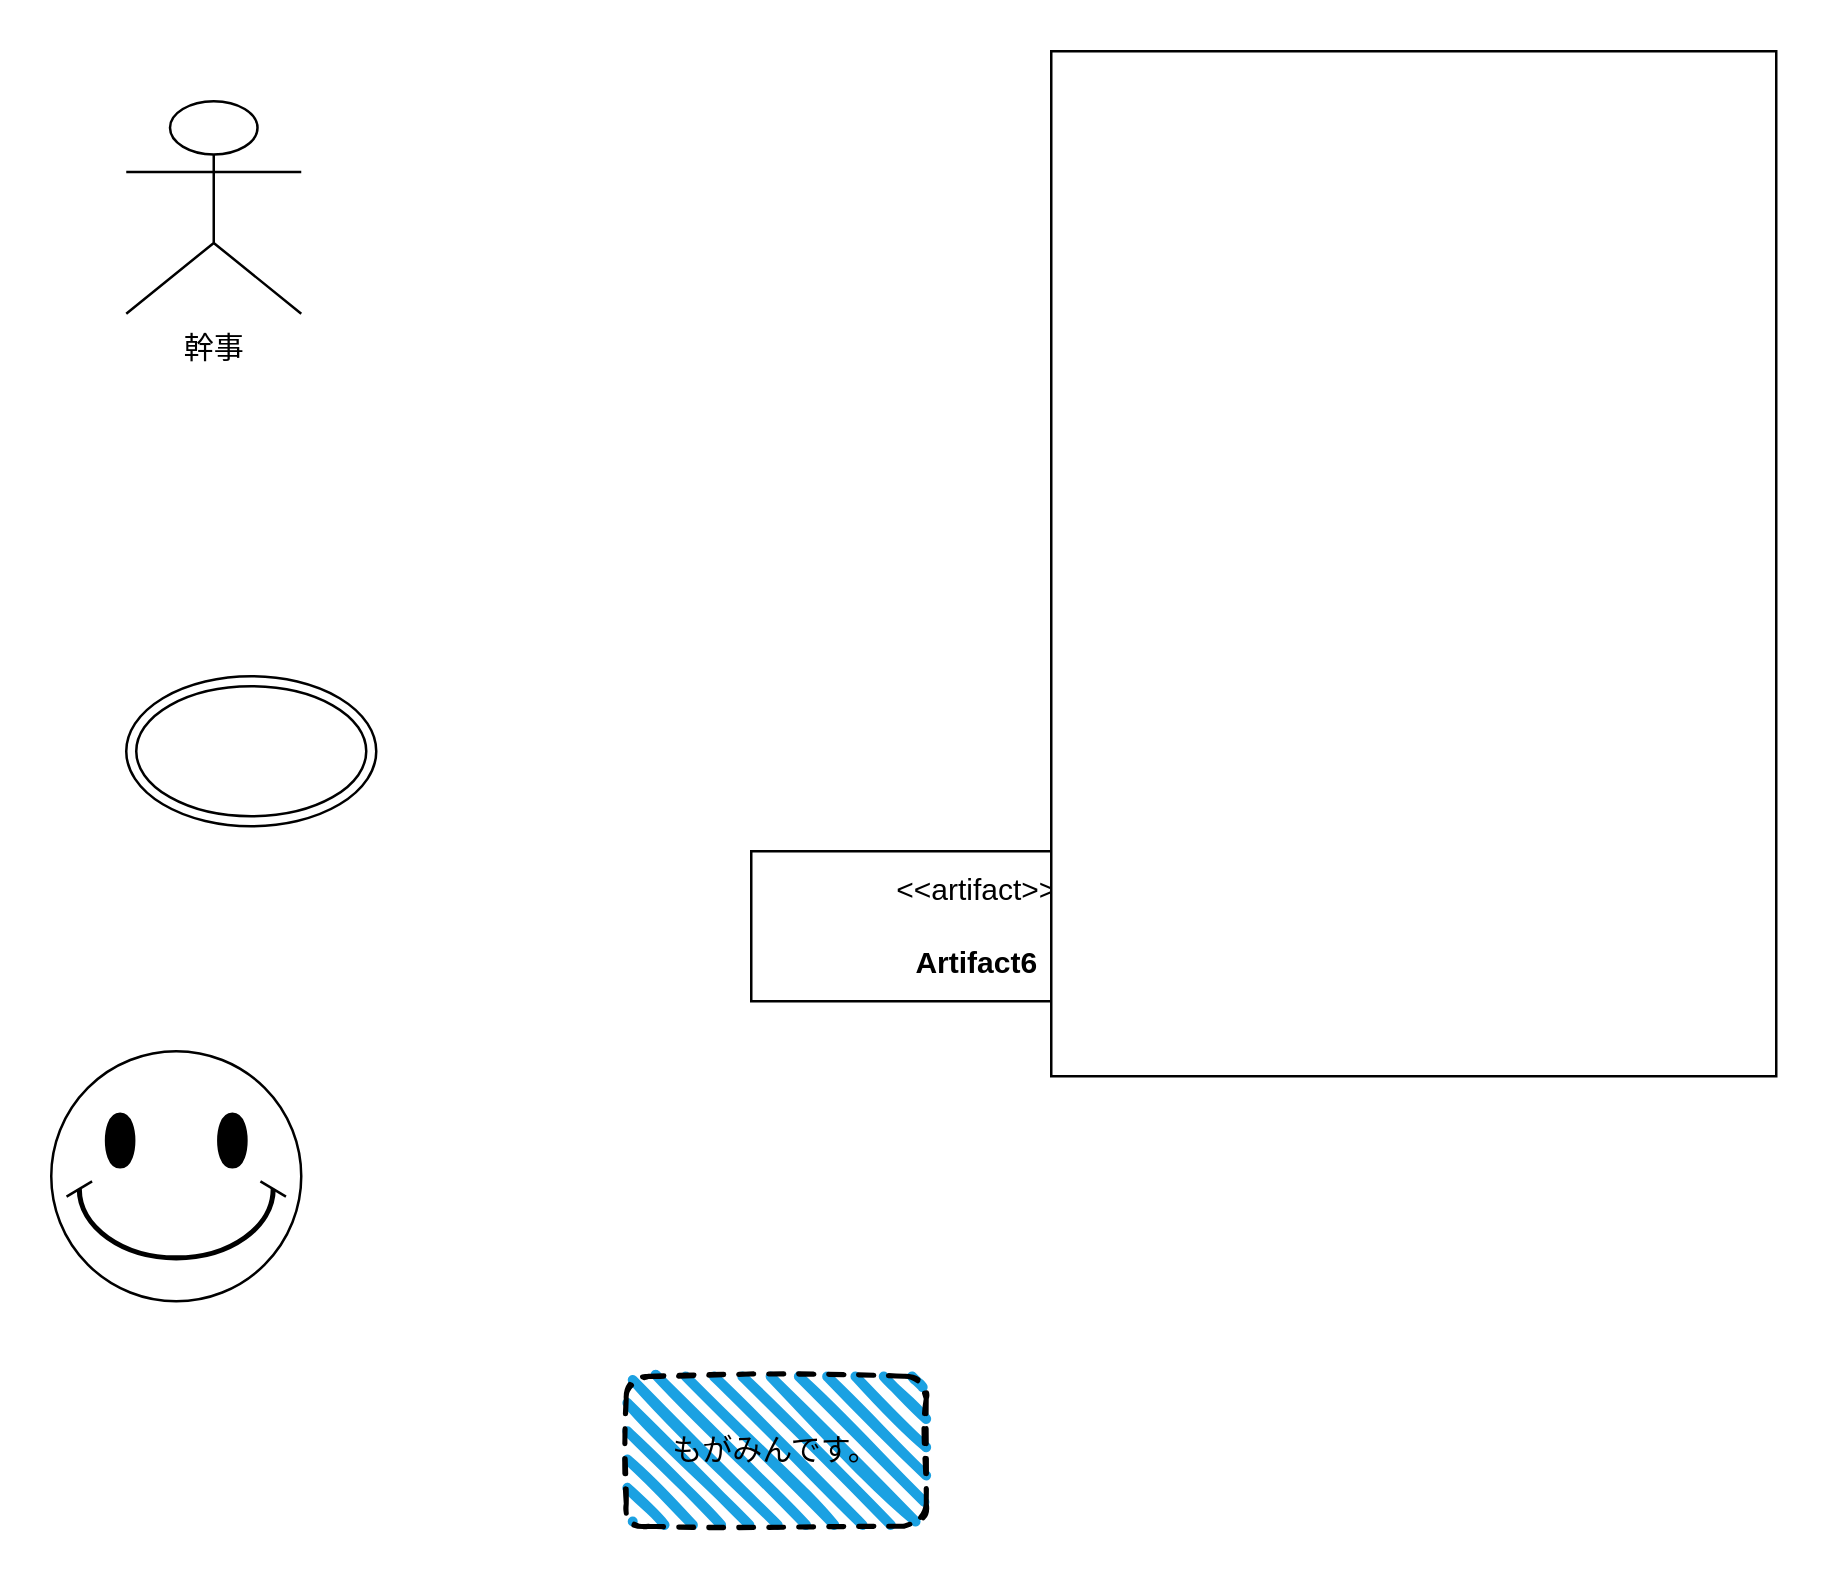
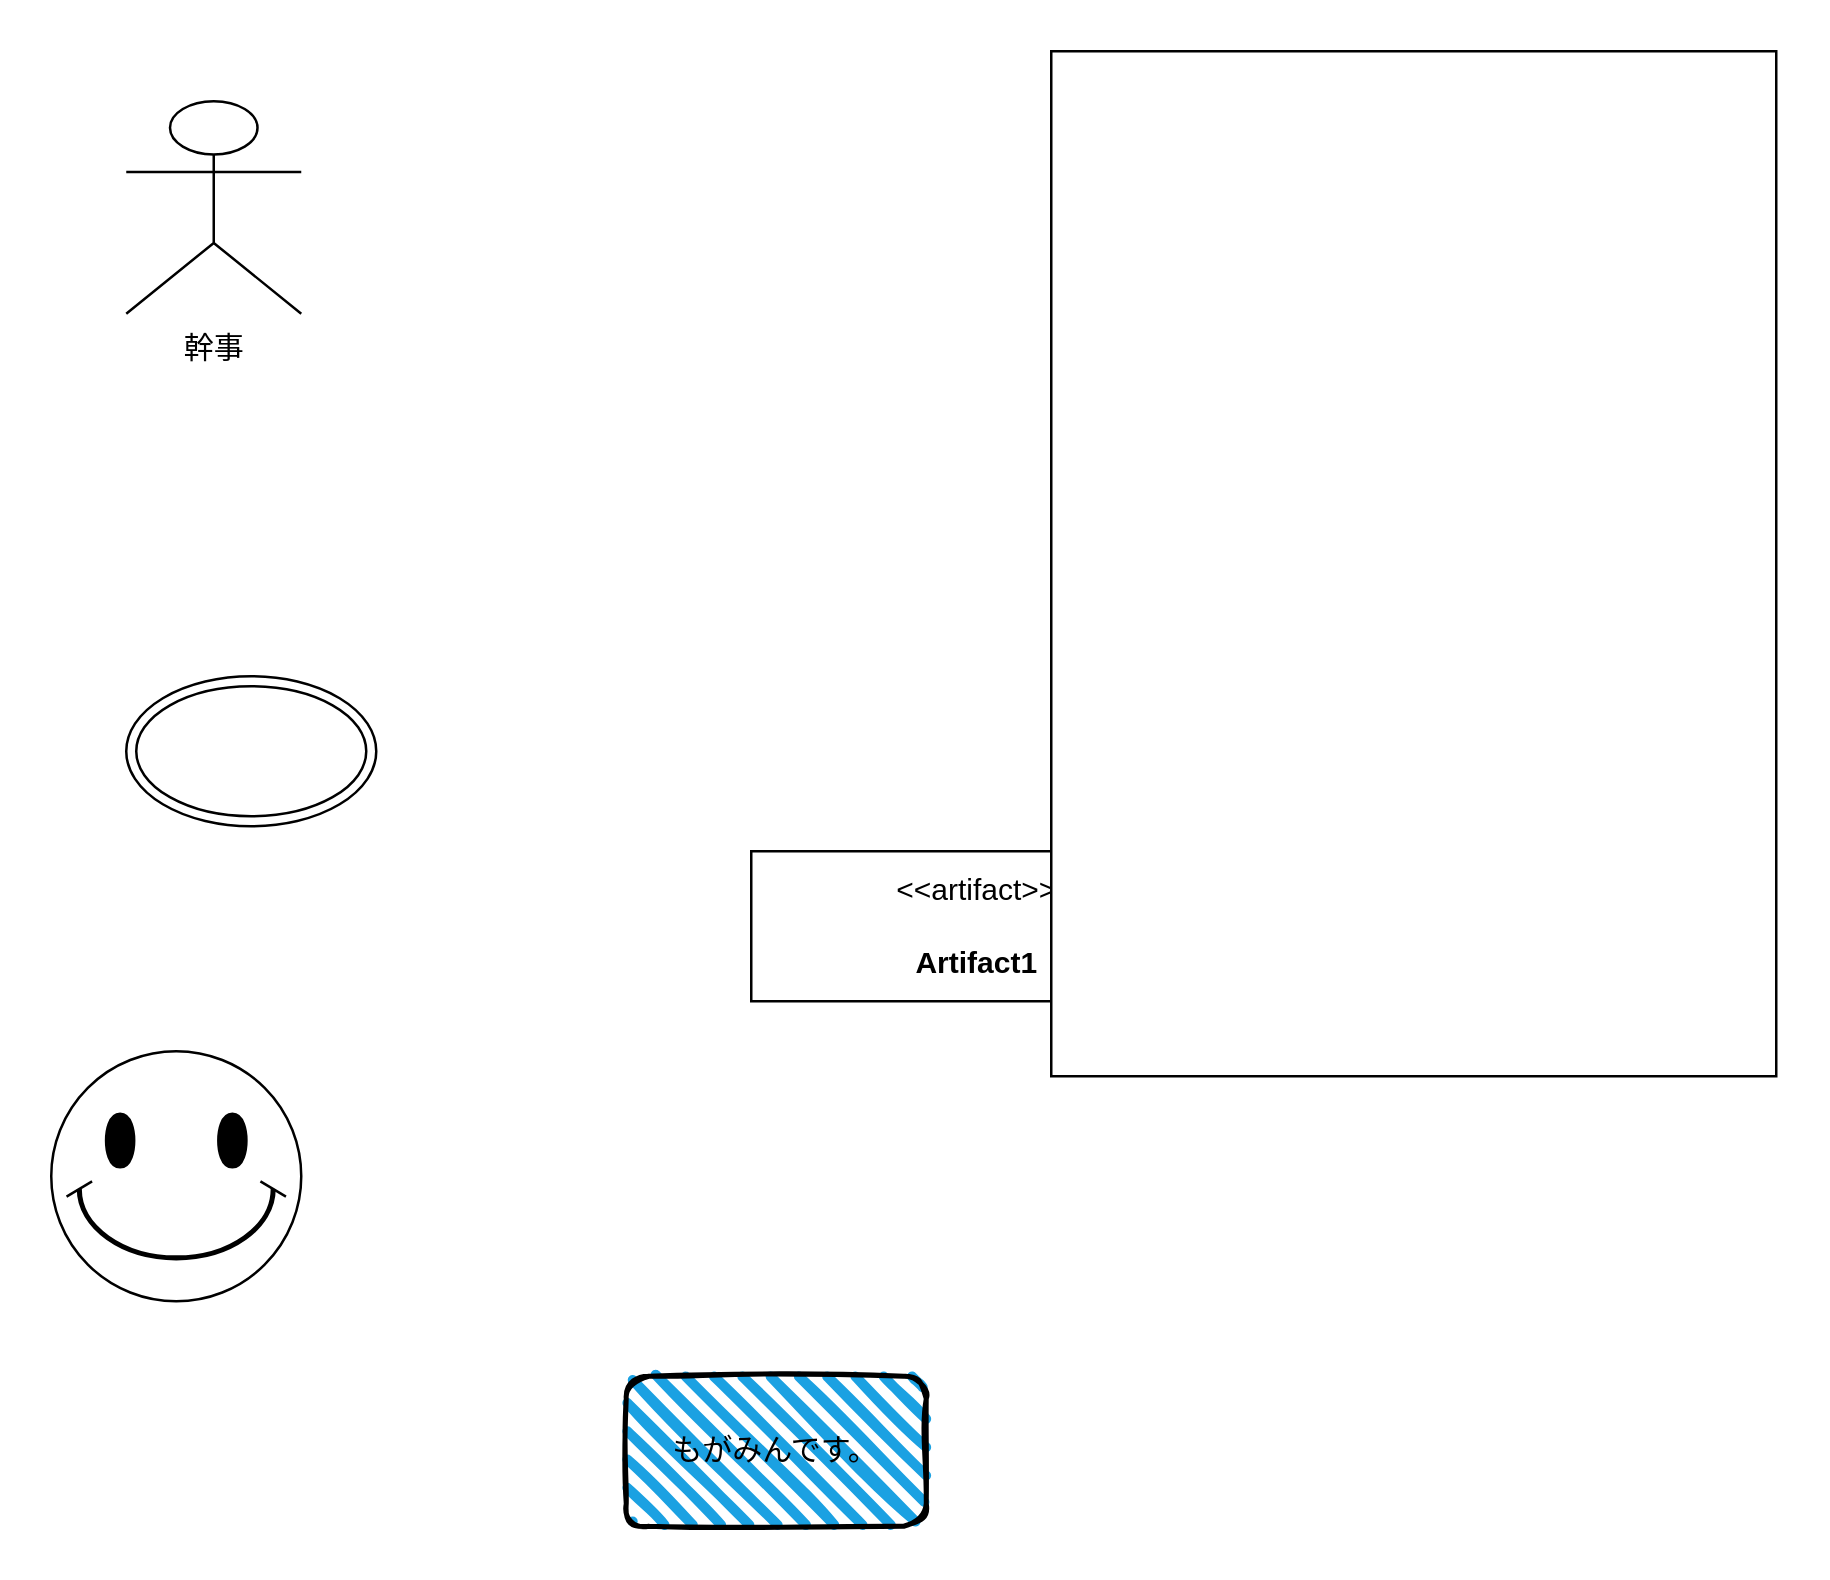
node "<<artifact>> Artifact6": label "<<artifact>> Artifact6" -> "<<artifact>> Artifact1"
node "もがみんです。": style dashed -> solid
